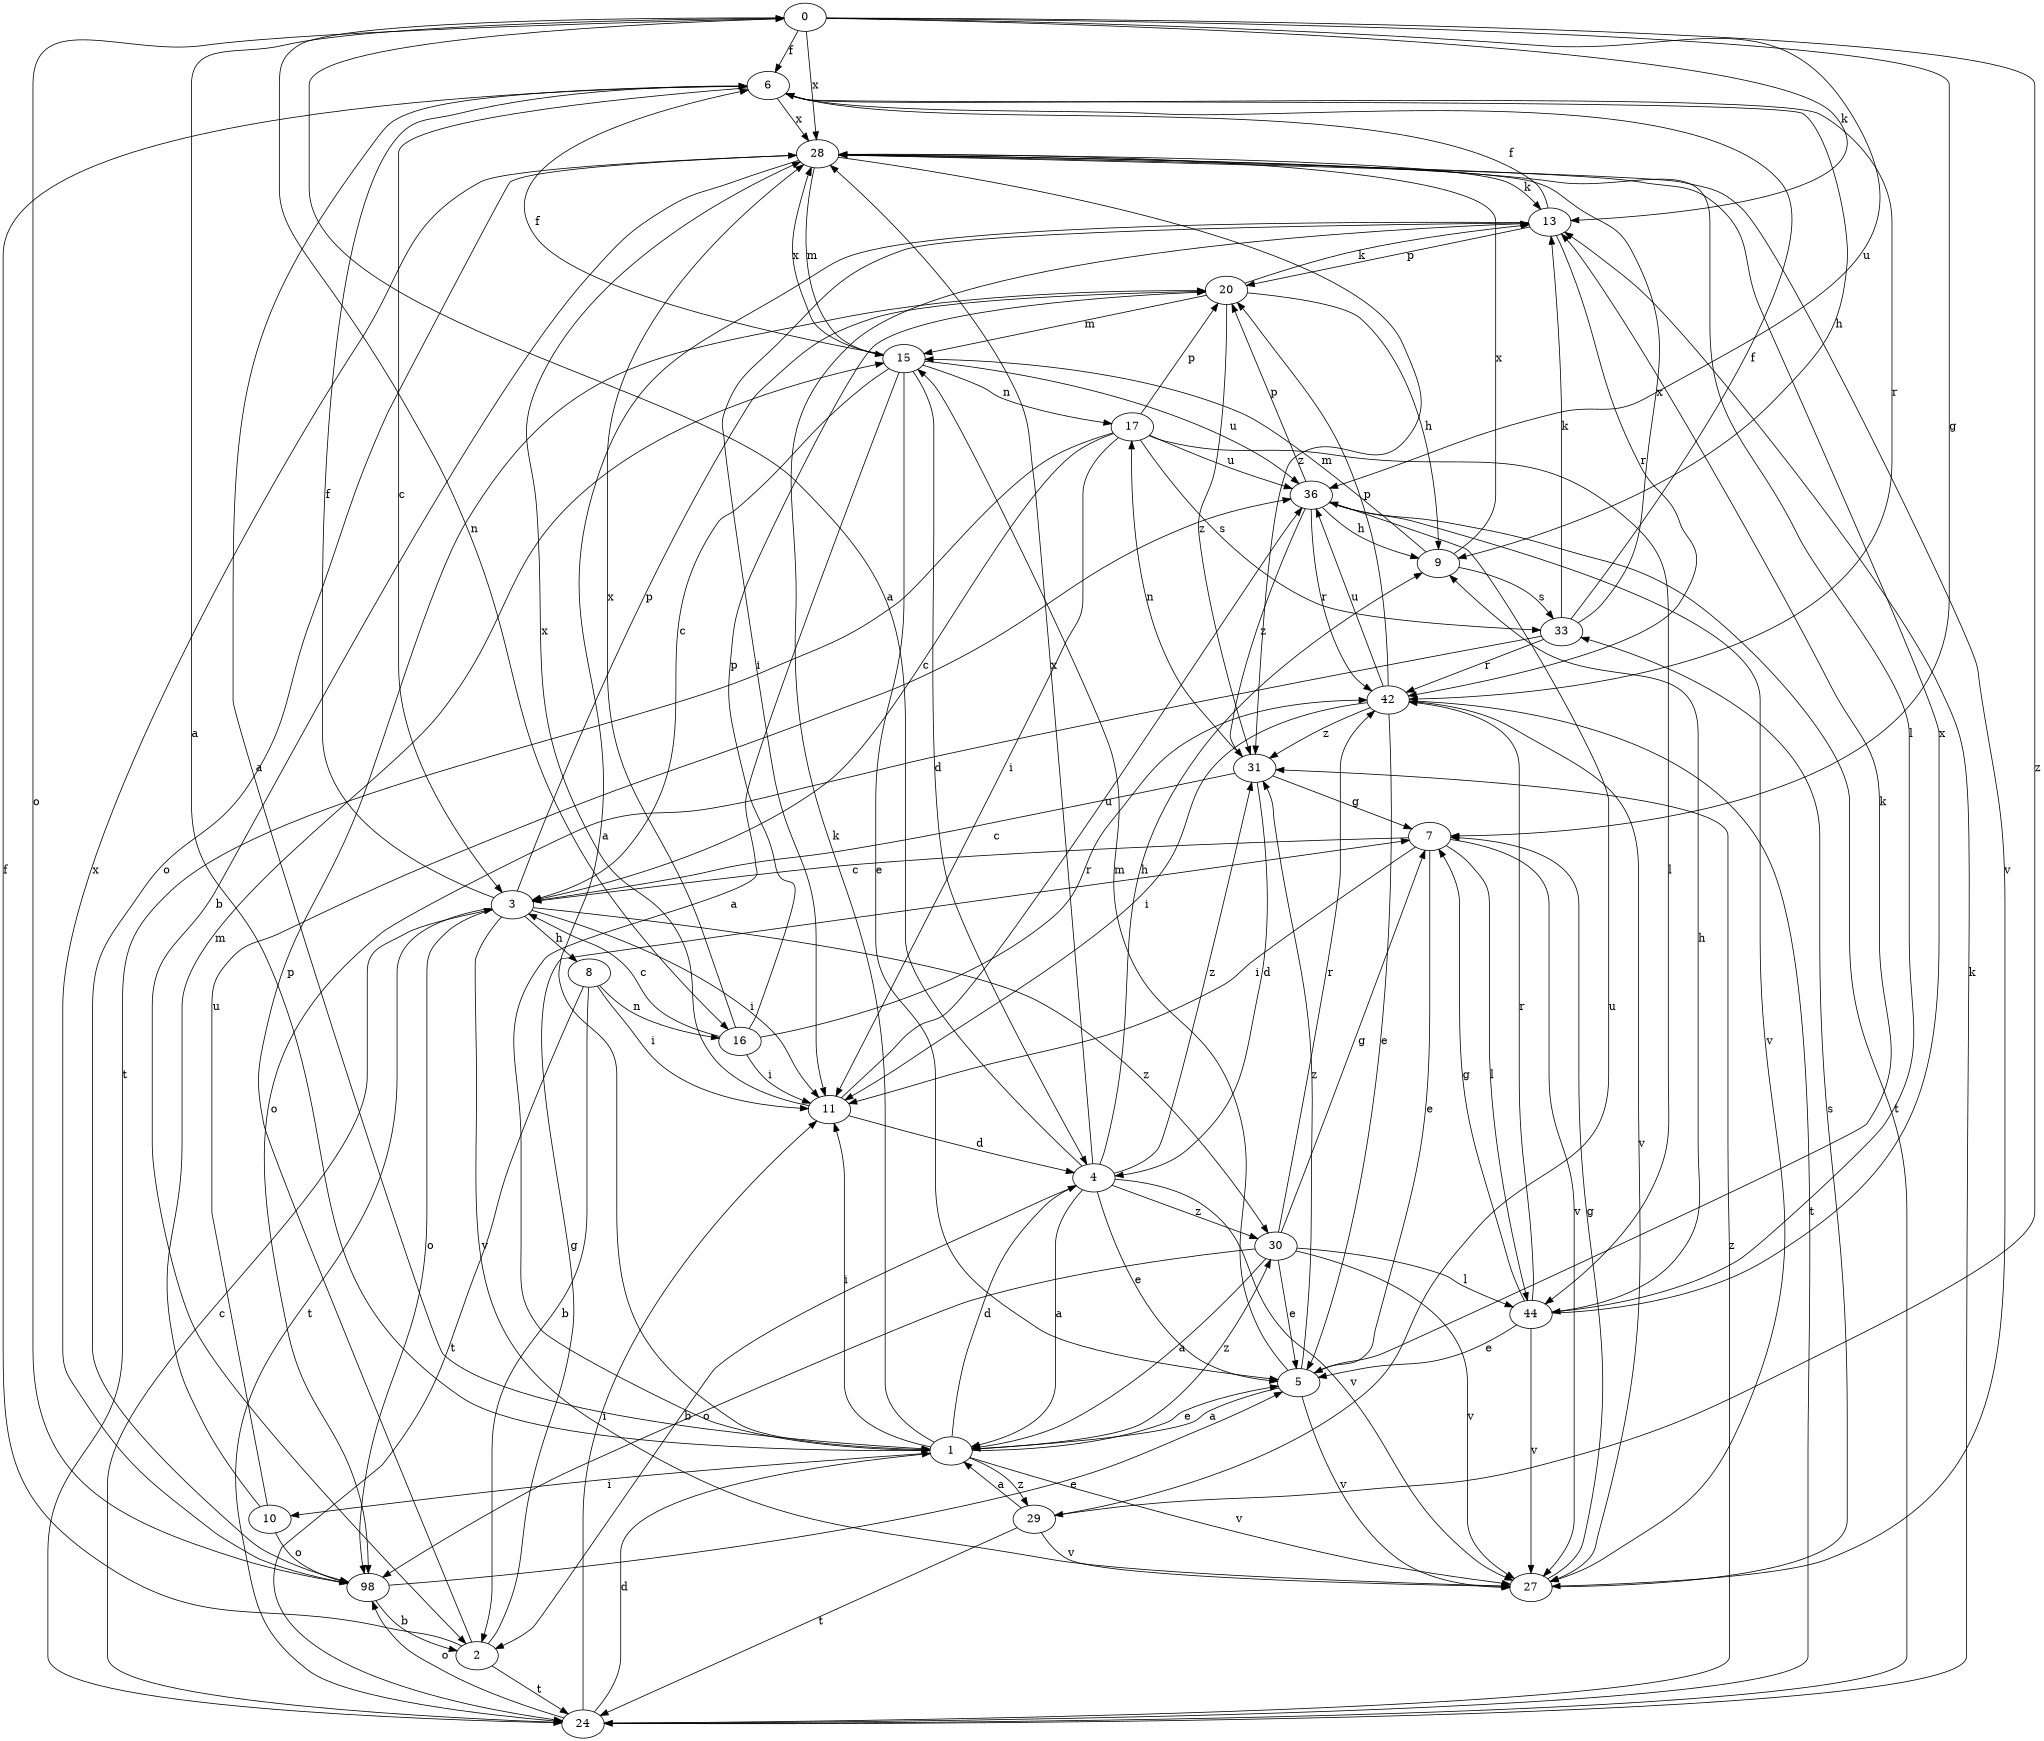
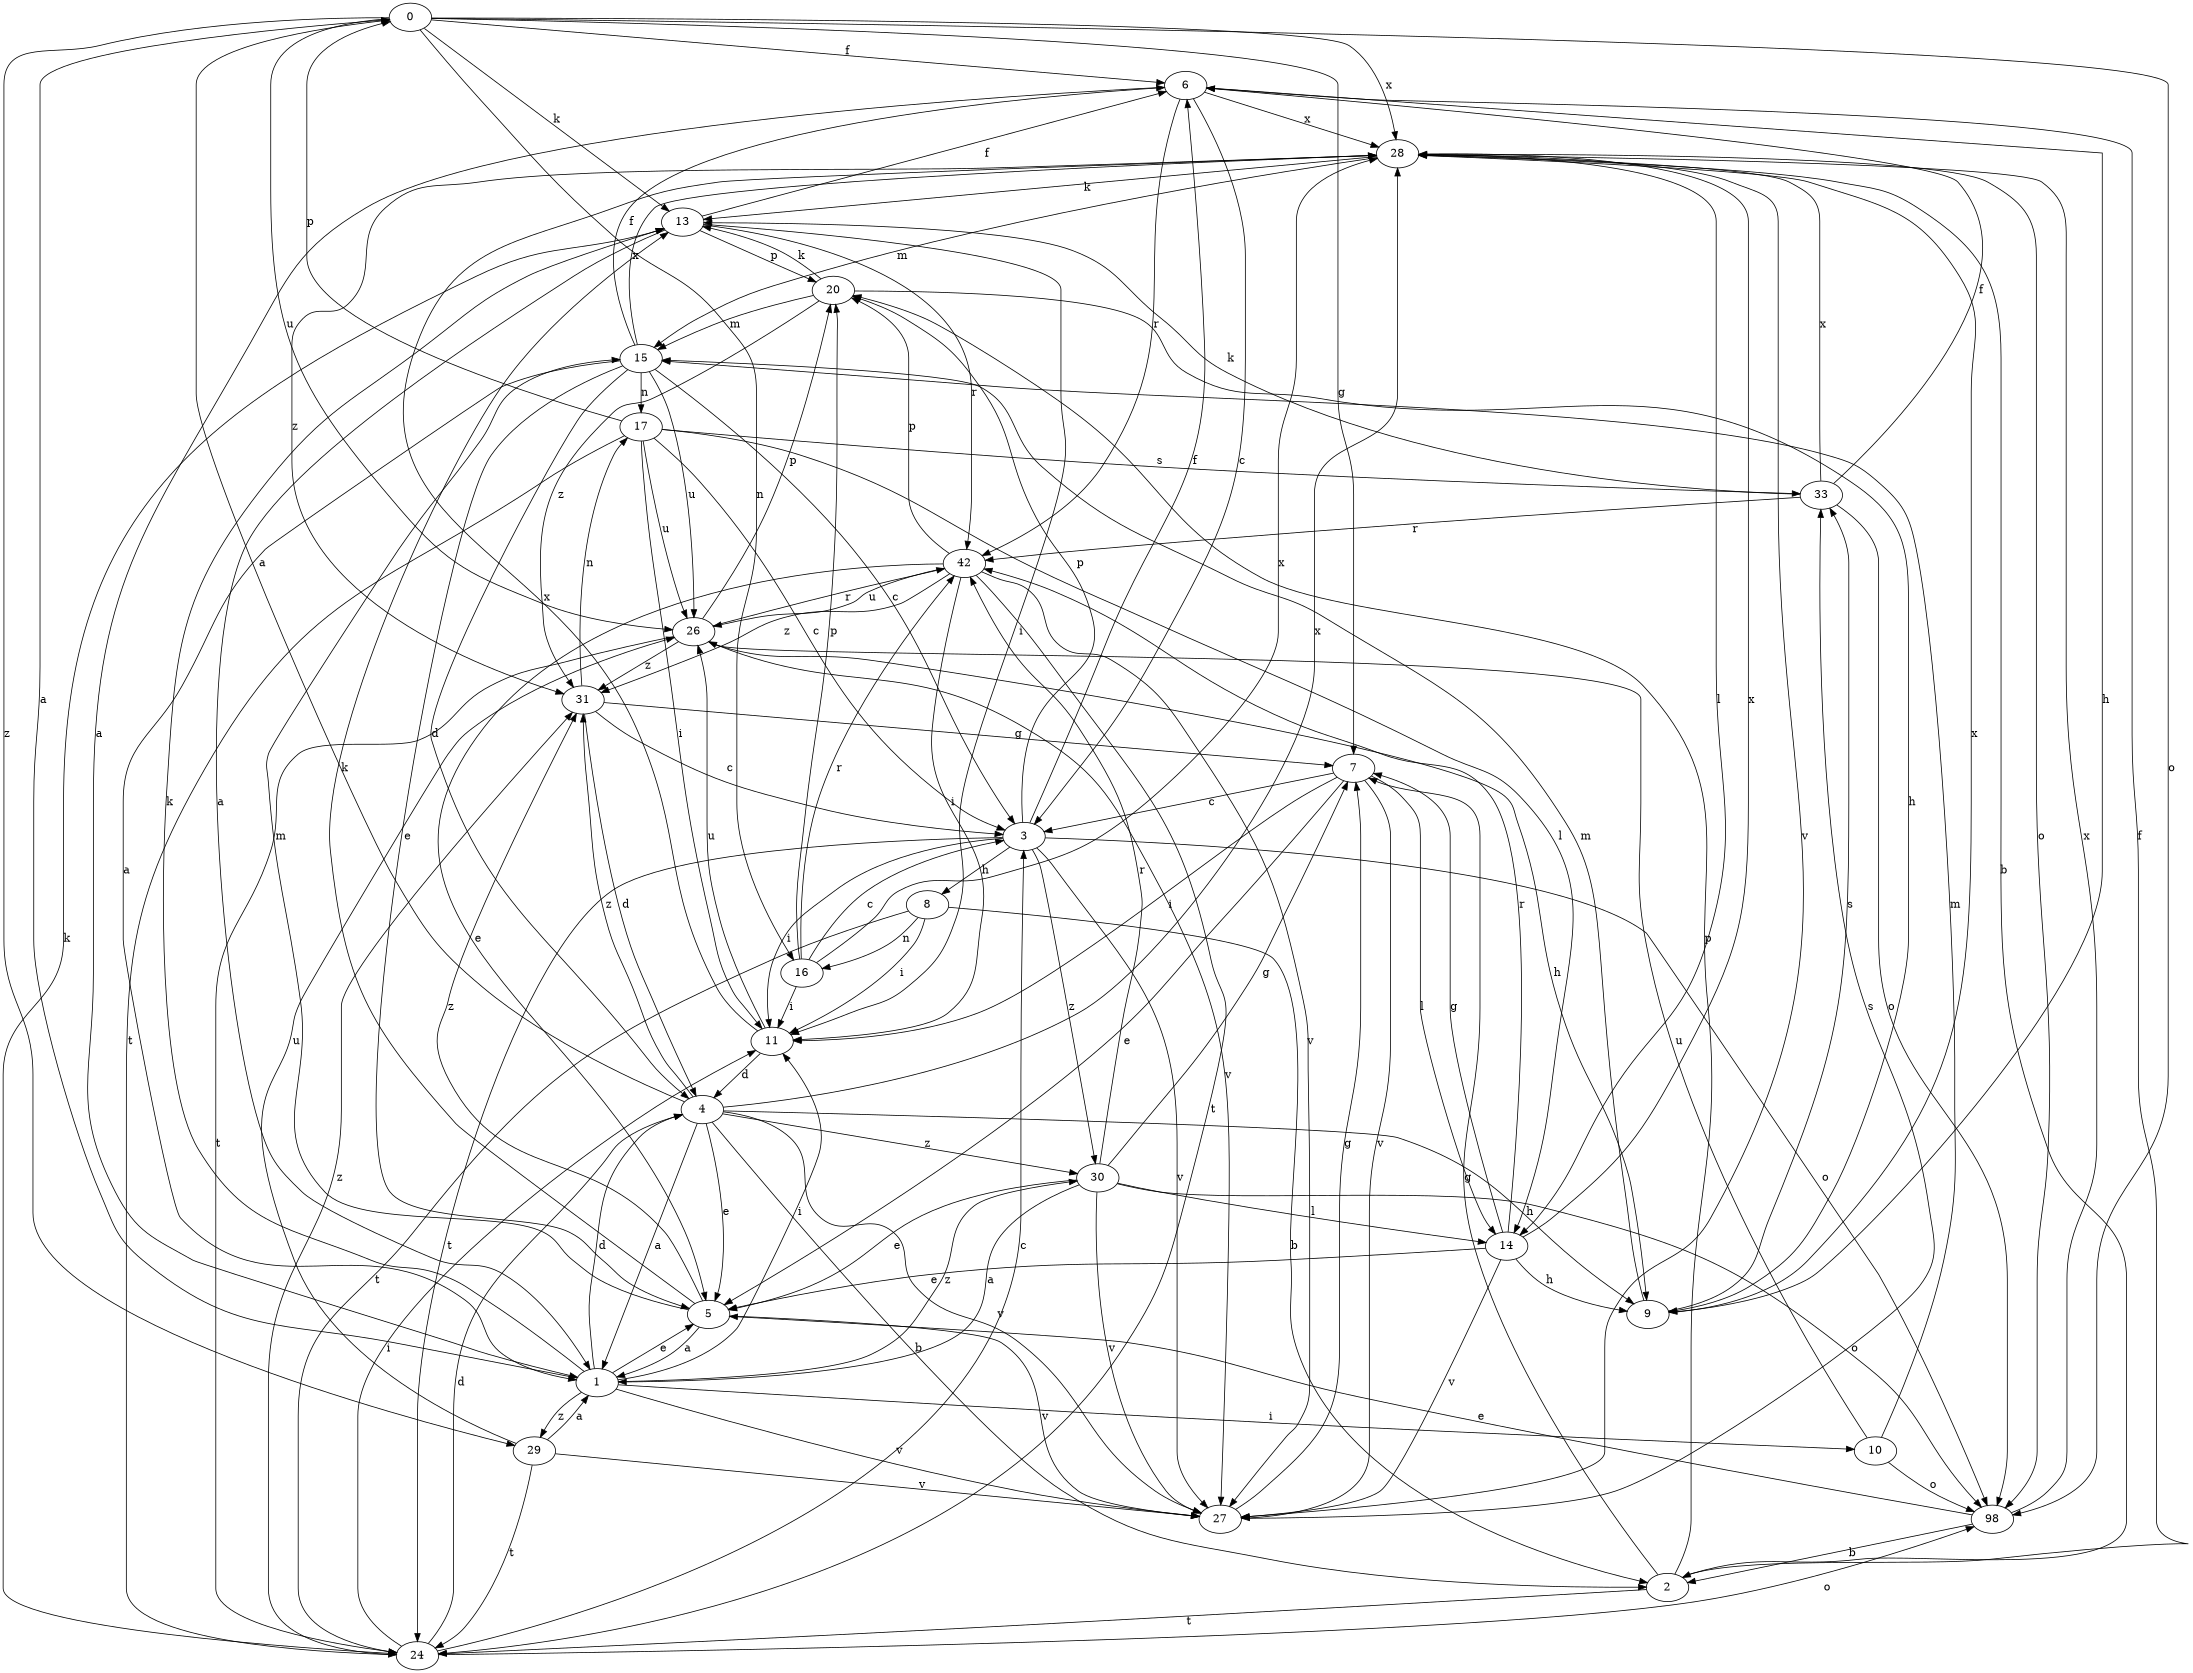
edge "17" -> "20": now "17" -> "0"
node "36": label "36" -> "26"
node "44": label "44" -> "14"
edge "24" -> "1": now "24" -> "4"
